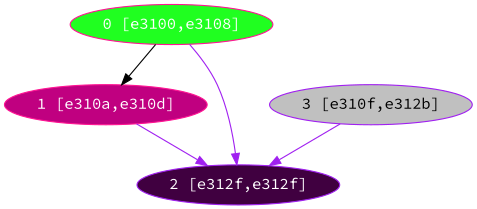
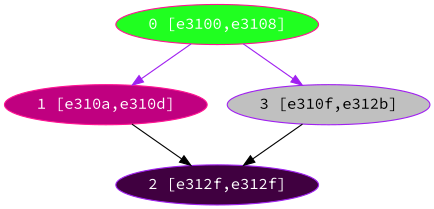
edge "0 [e3100,e3108]" -> "1 [e310a,e310d]": color black -> purple
edge "0 [e3100,e3108]" -> "2 [e312f,e312f]": now "0 [e3100,e3108]" -> "3 [e310f,e312b]"
edge "1 [e310a,e310d]" -> "2 [e312f,e312f]": color purple -> black
edge "3 [e310f,e312b]" -> "2 [e312f,e312f]": color purple -> black
